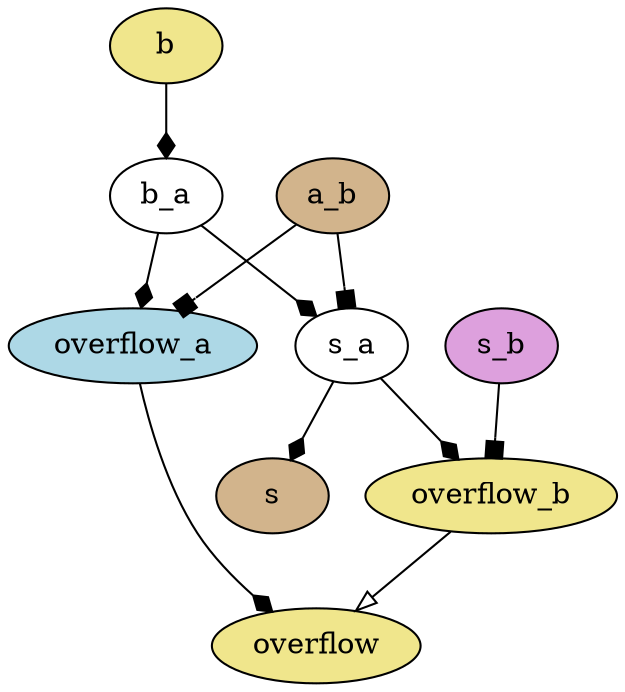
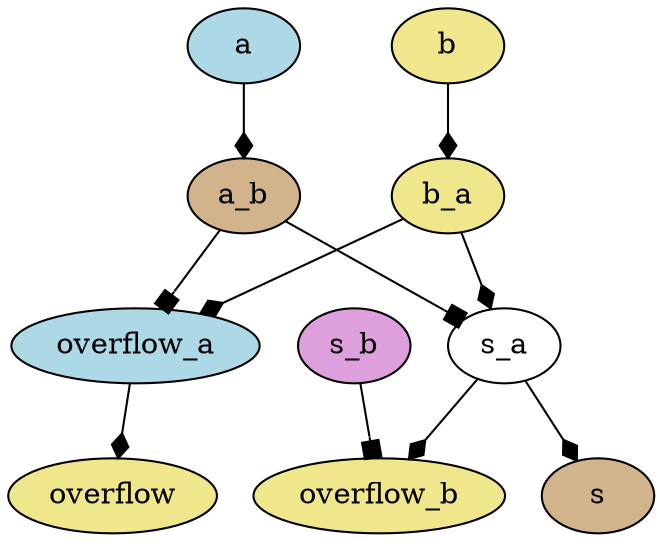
node "a": added
node "b_a": fillcolor white -> khaki
edge "overflow_b" -> "overflow": removed
